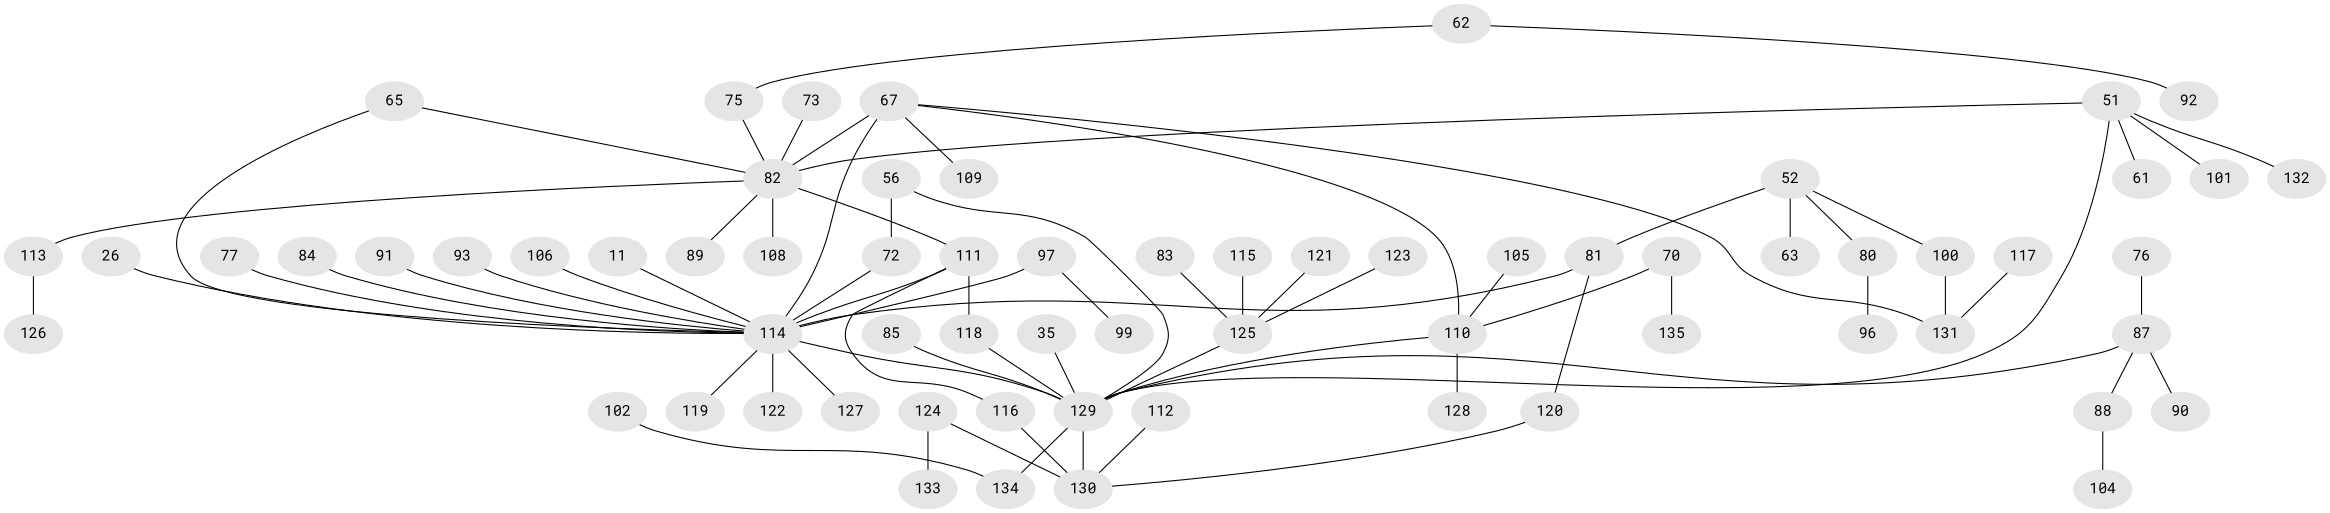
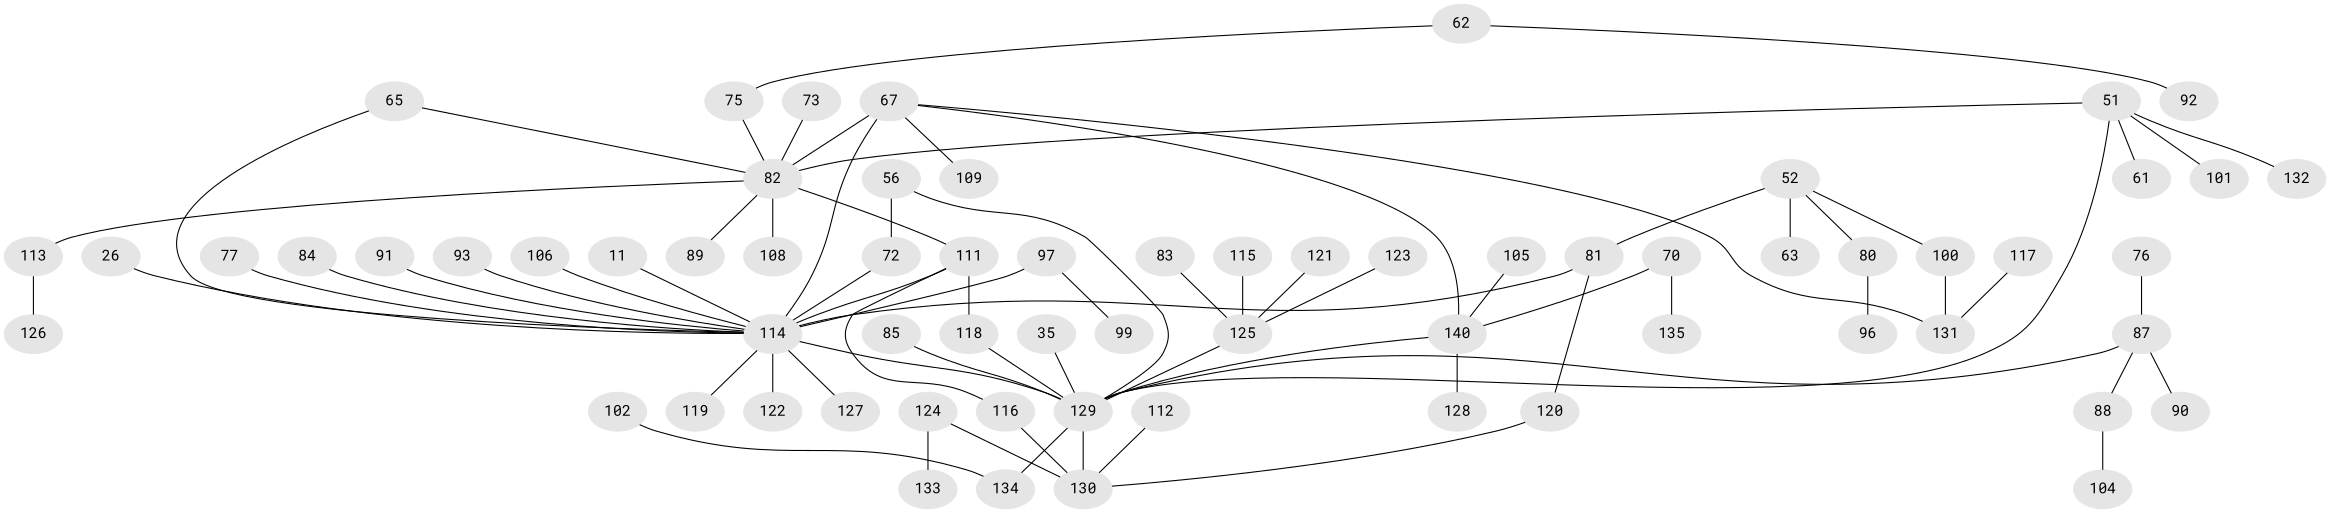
node "110": label "110" -> "140"
